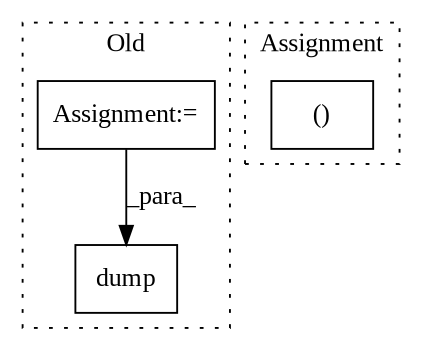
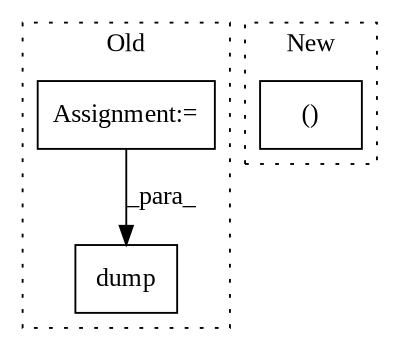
cluster "Assignment": label "Assignment" -> "New"
